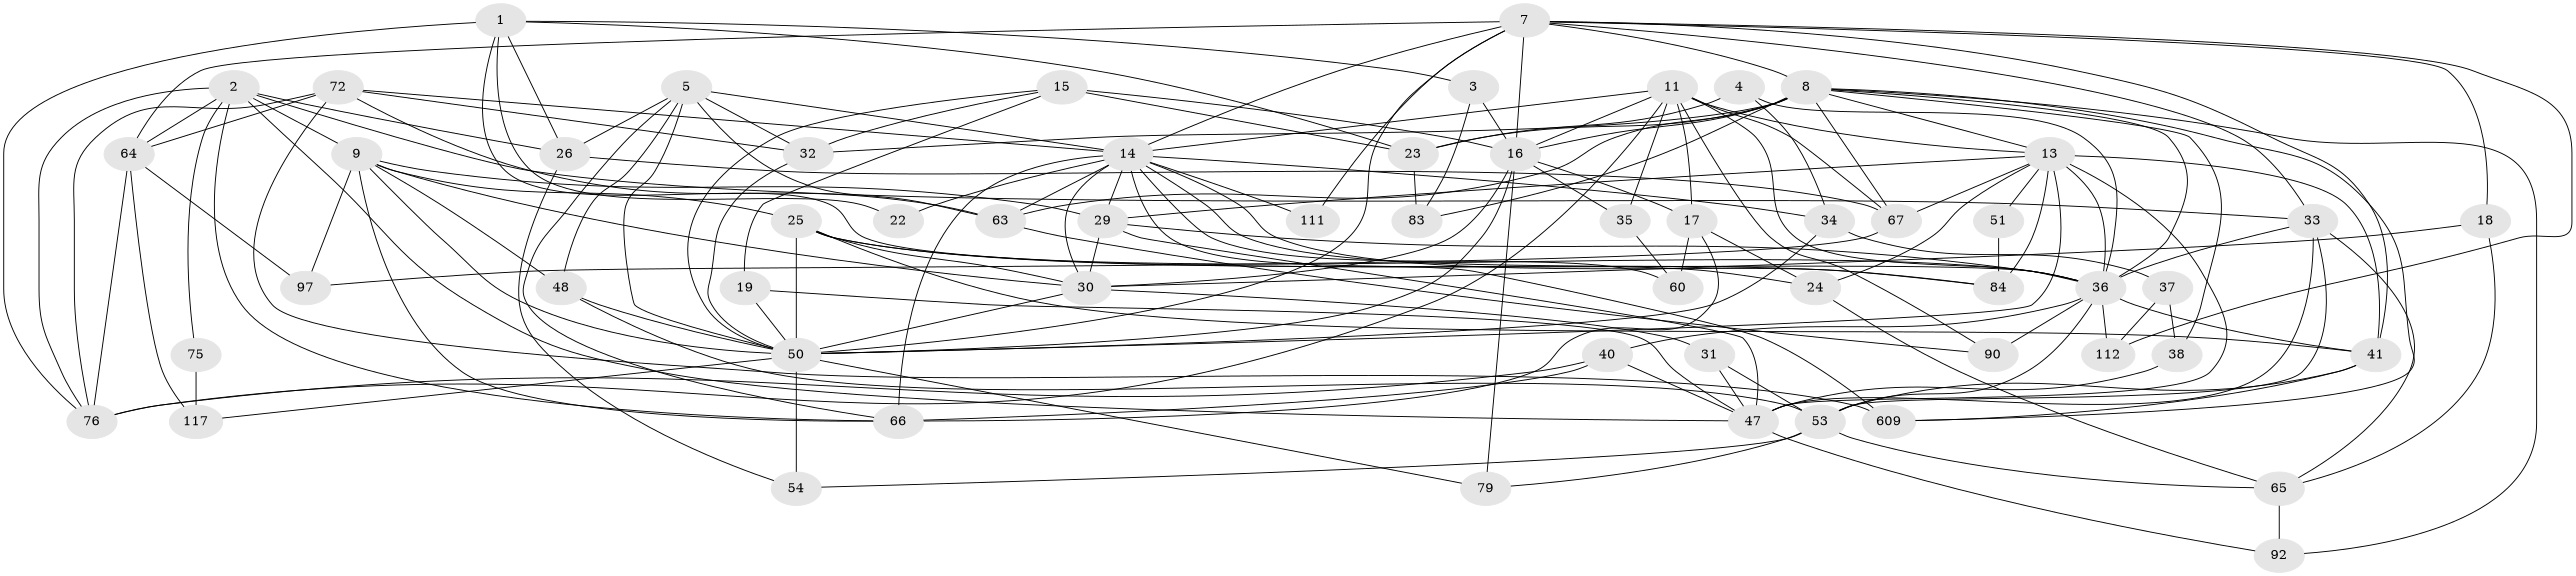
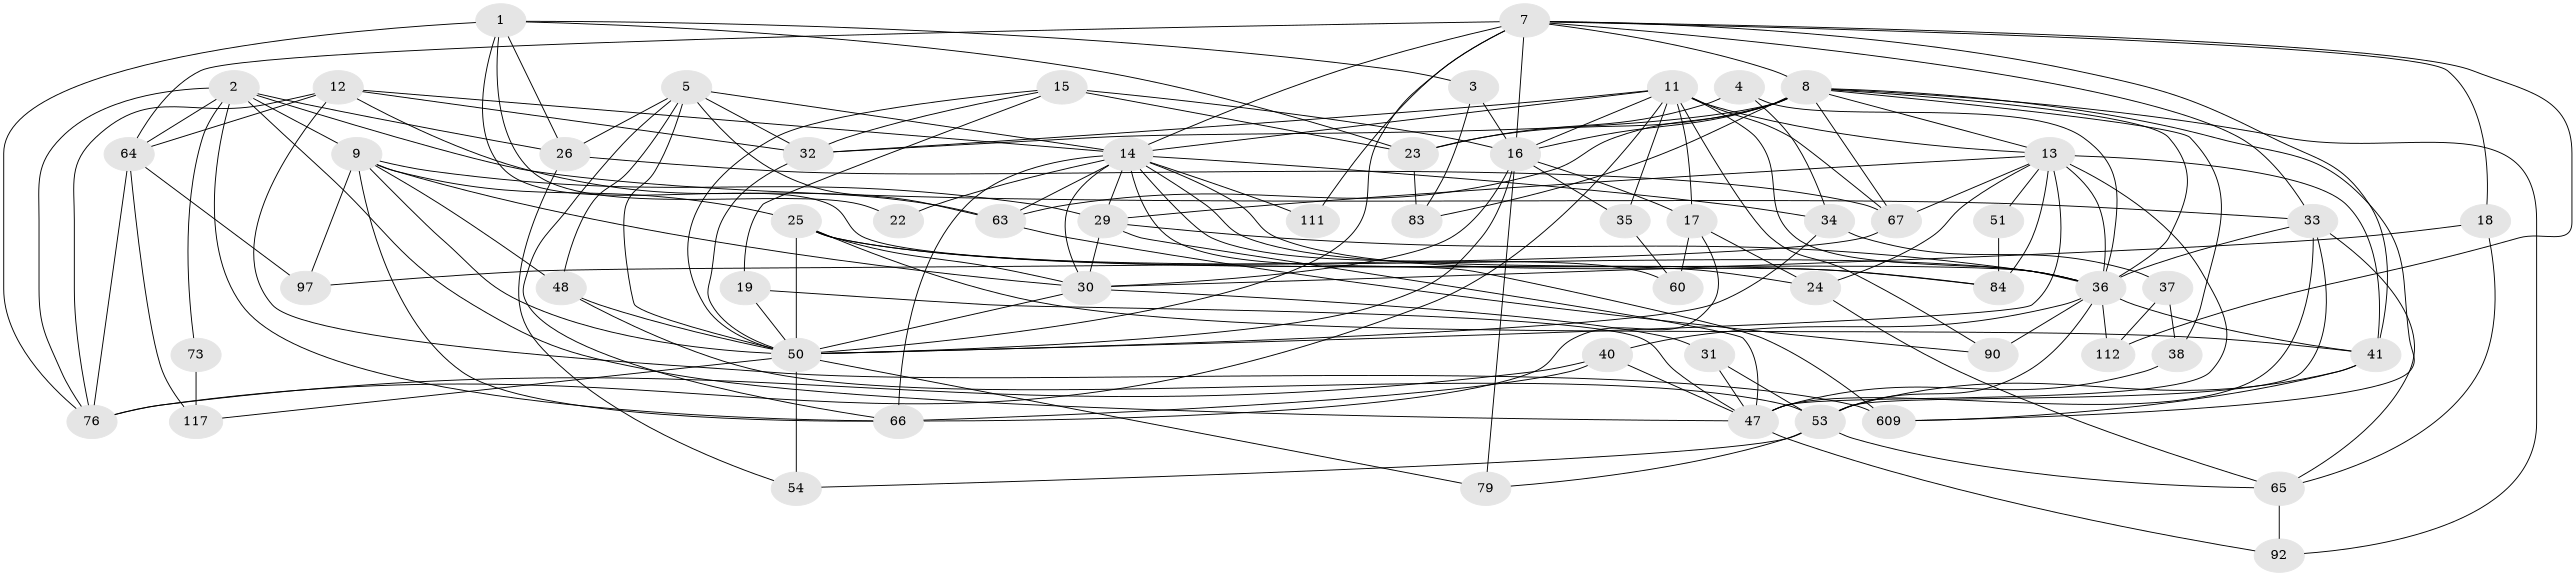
node "72": label "72" -> "12"
edge "11" -- "32": added
node "75": label "75" -> "73"
